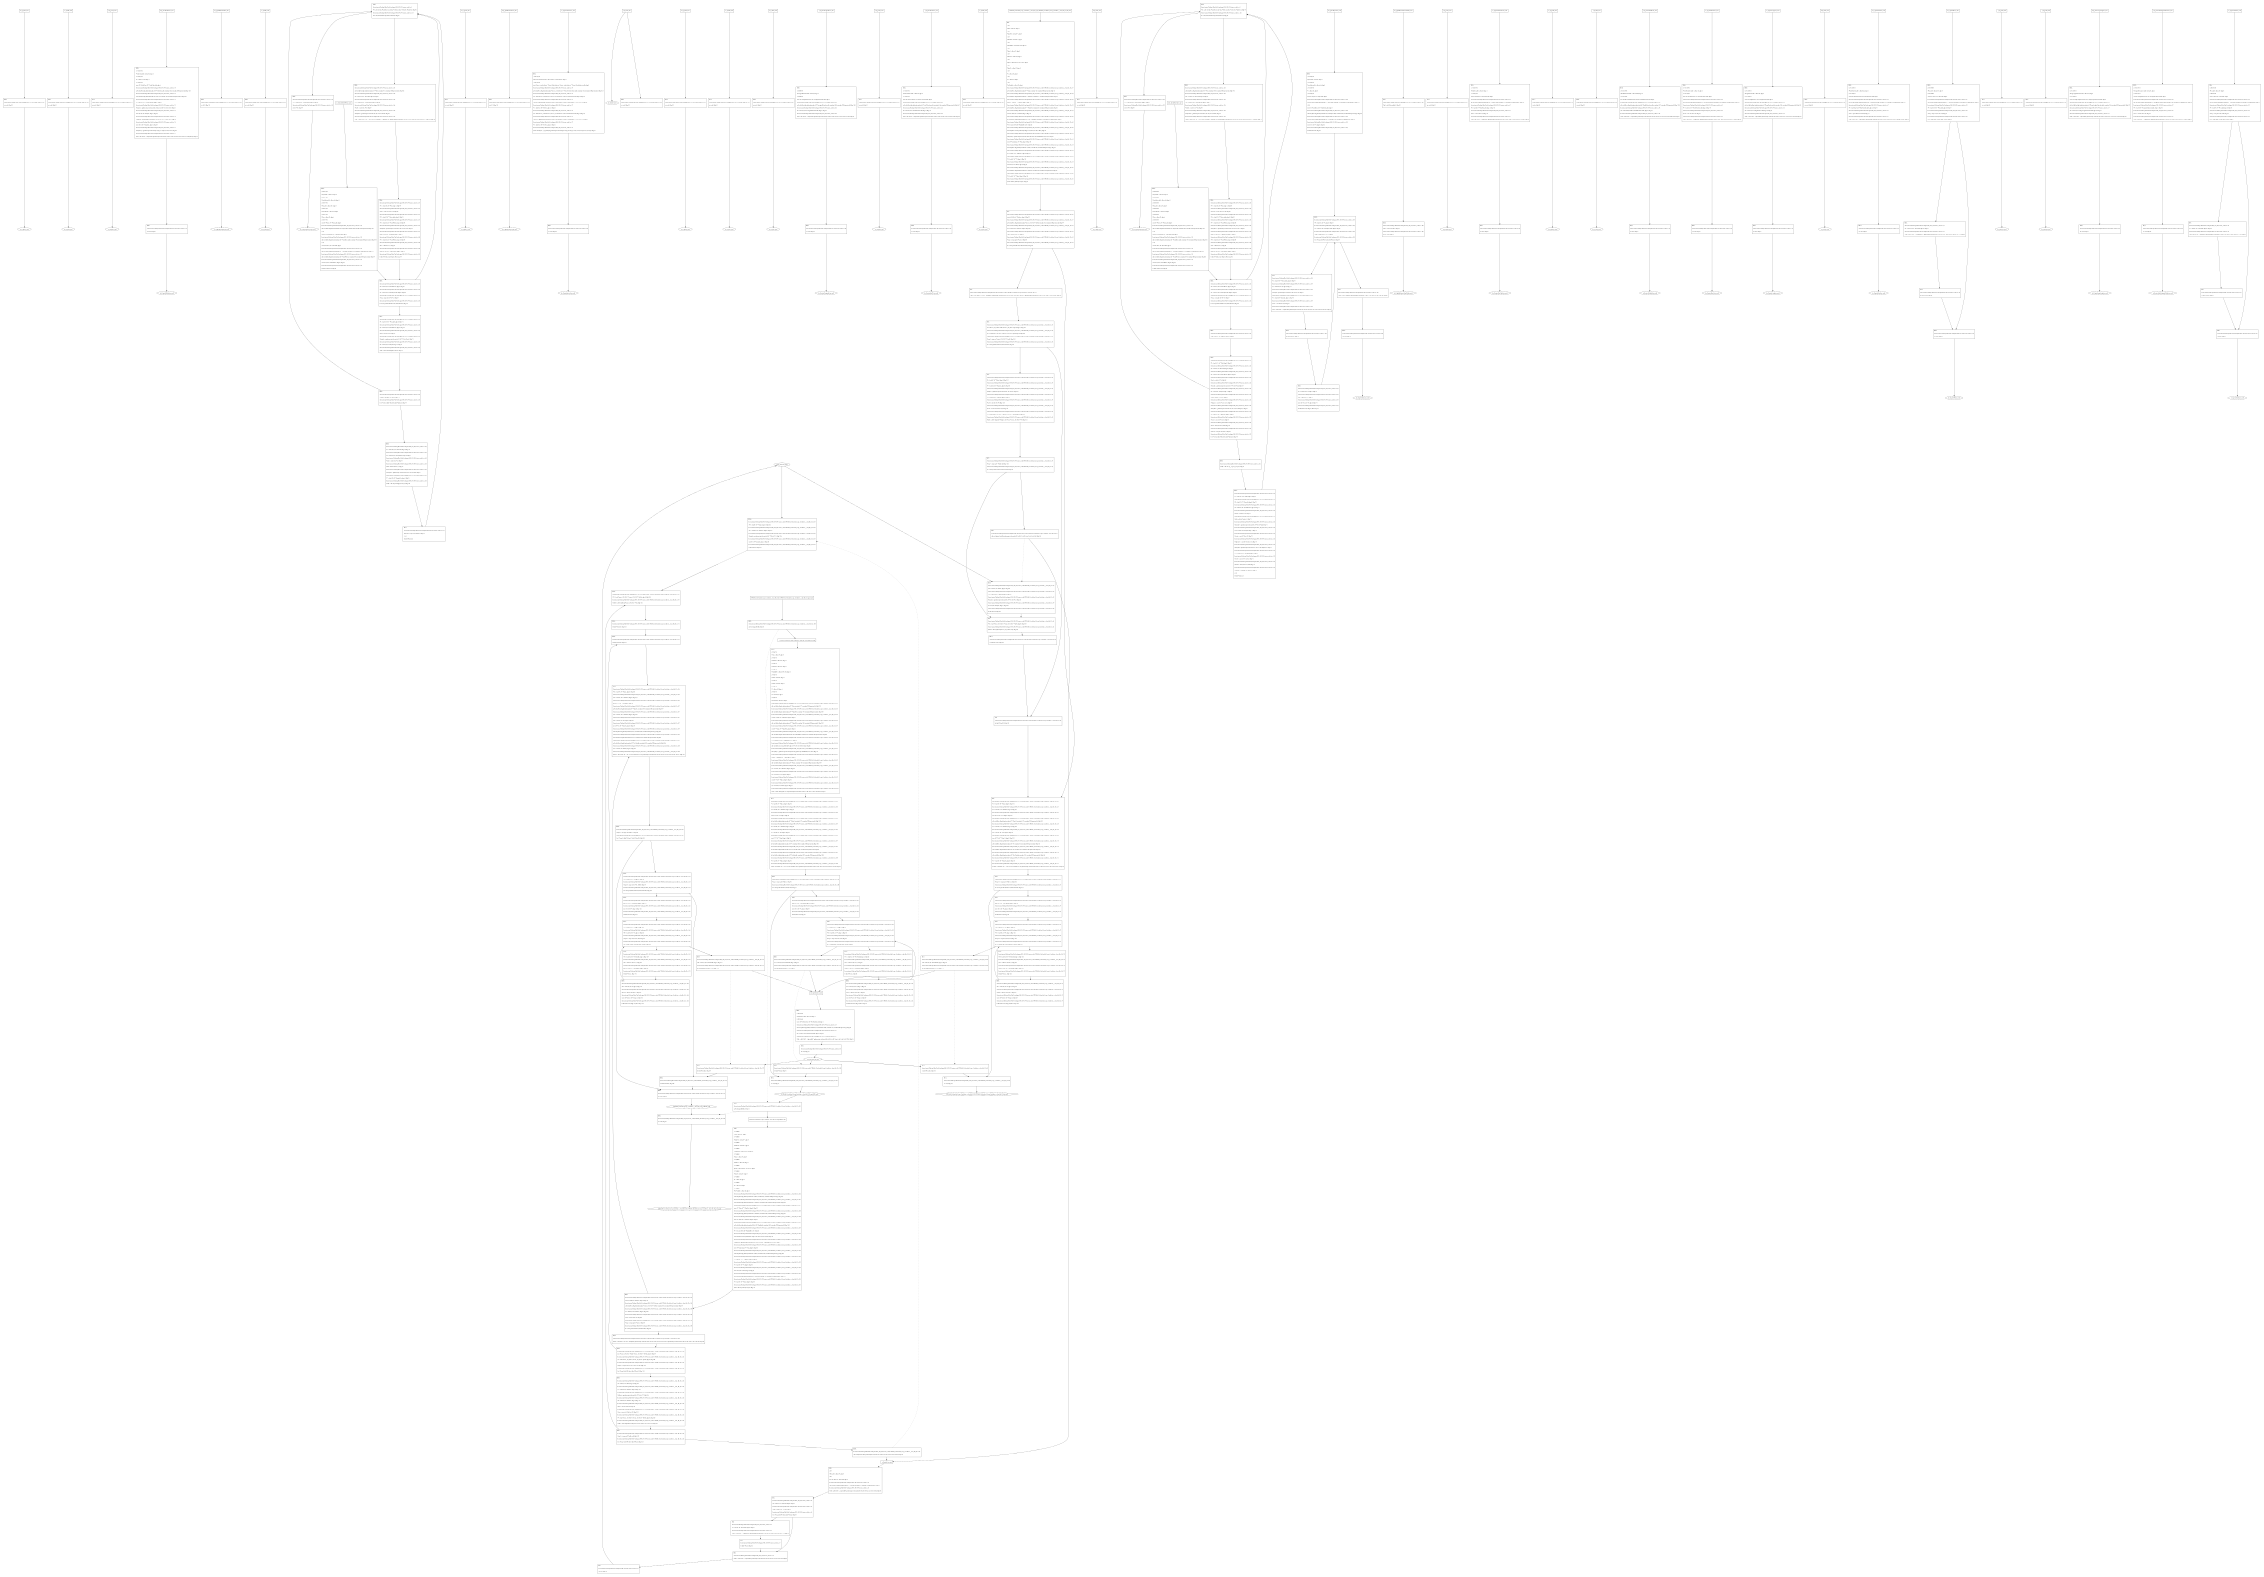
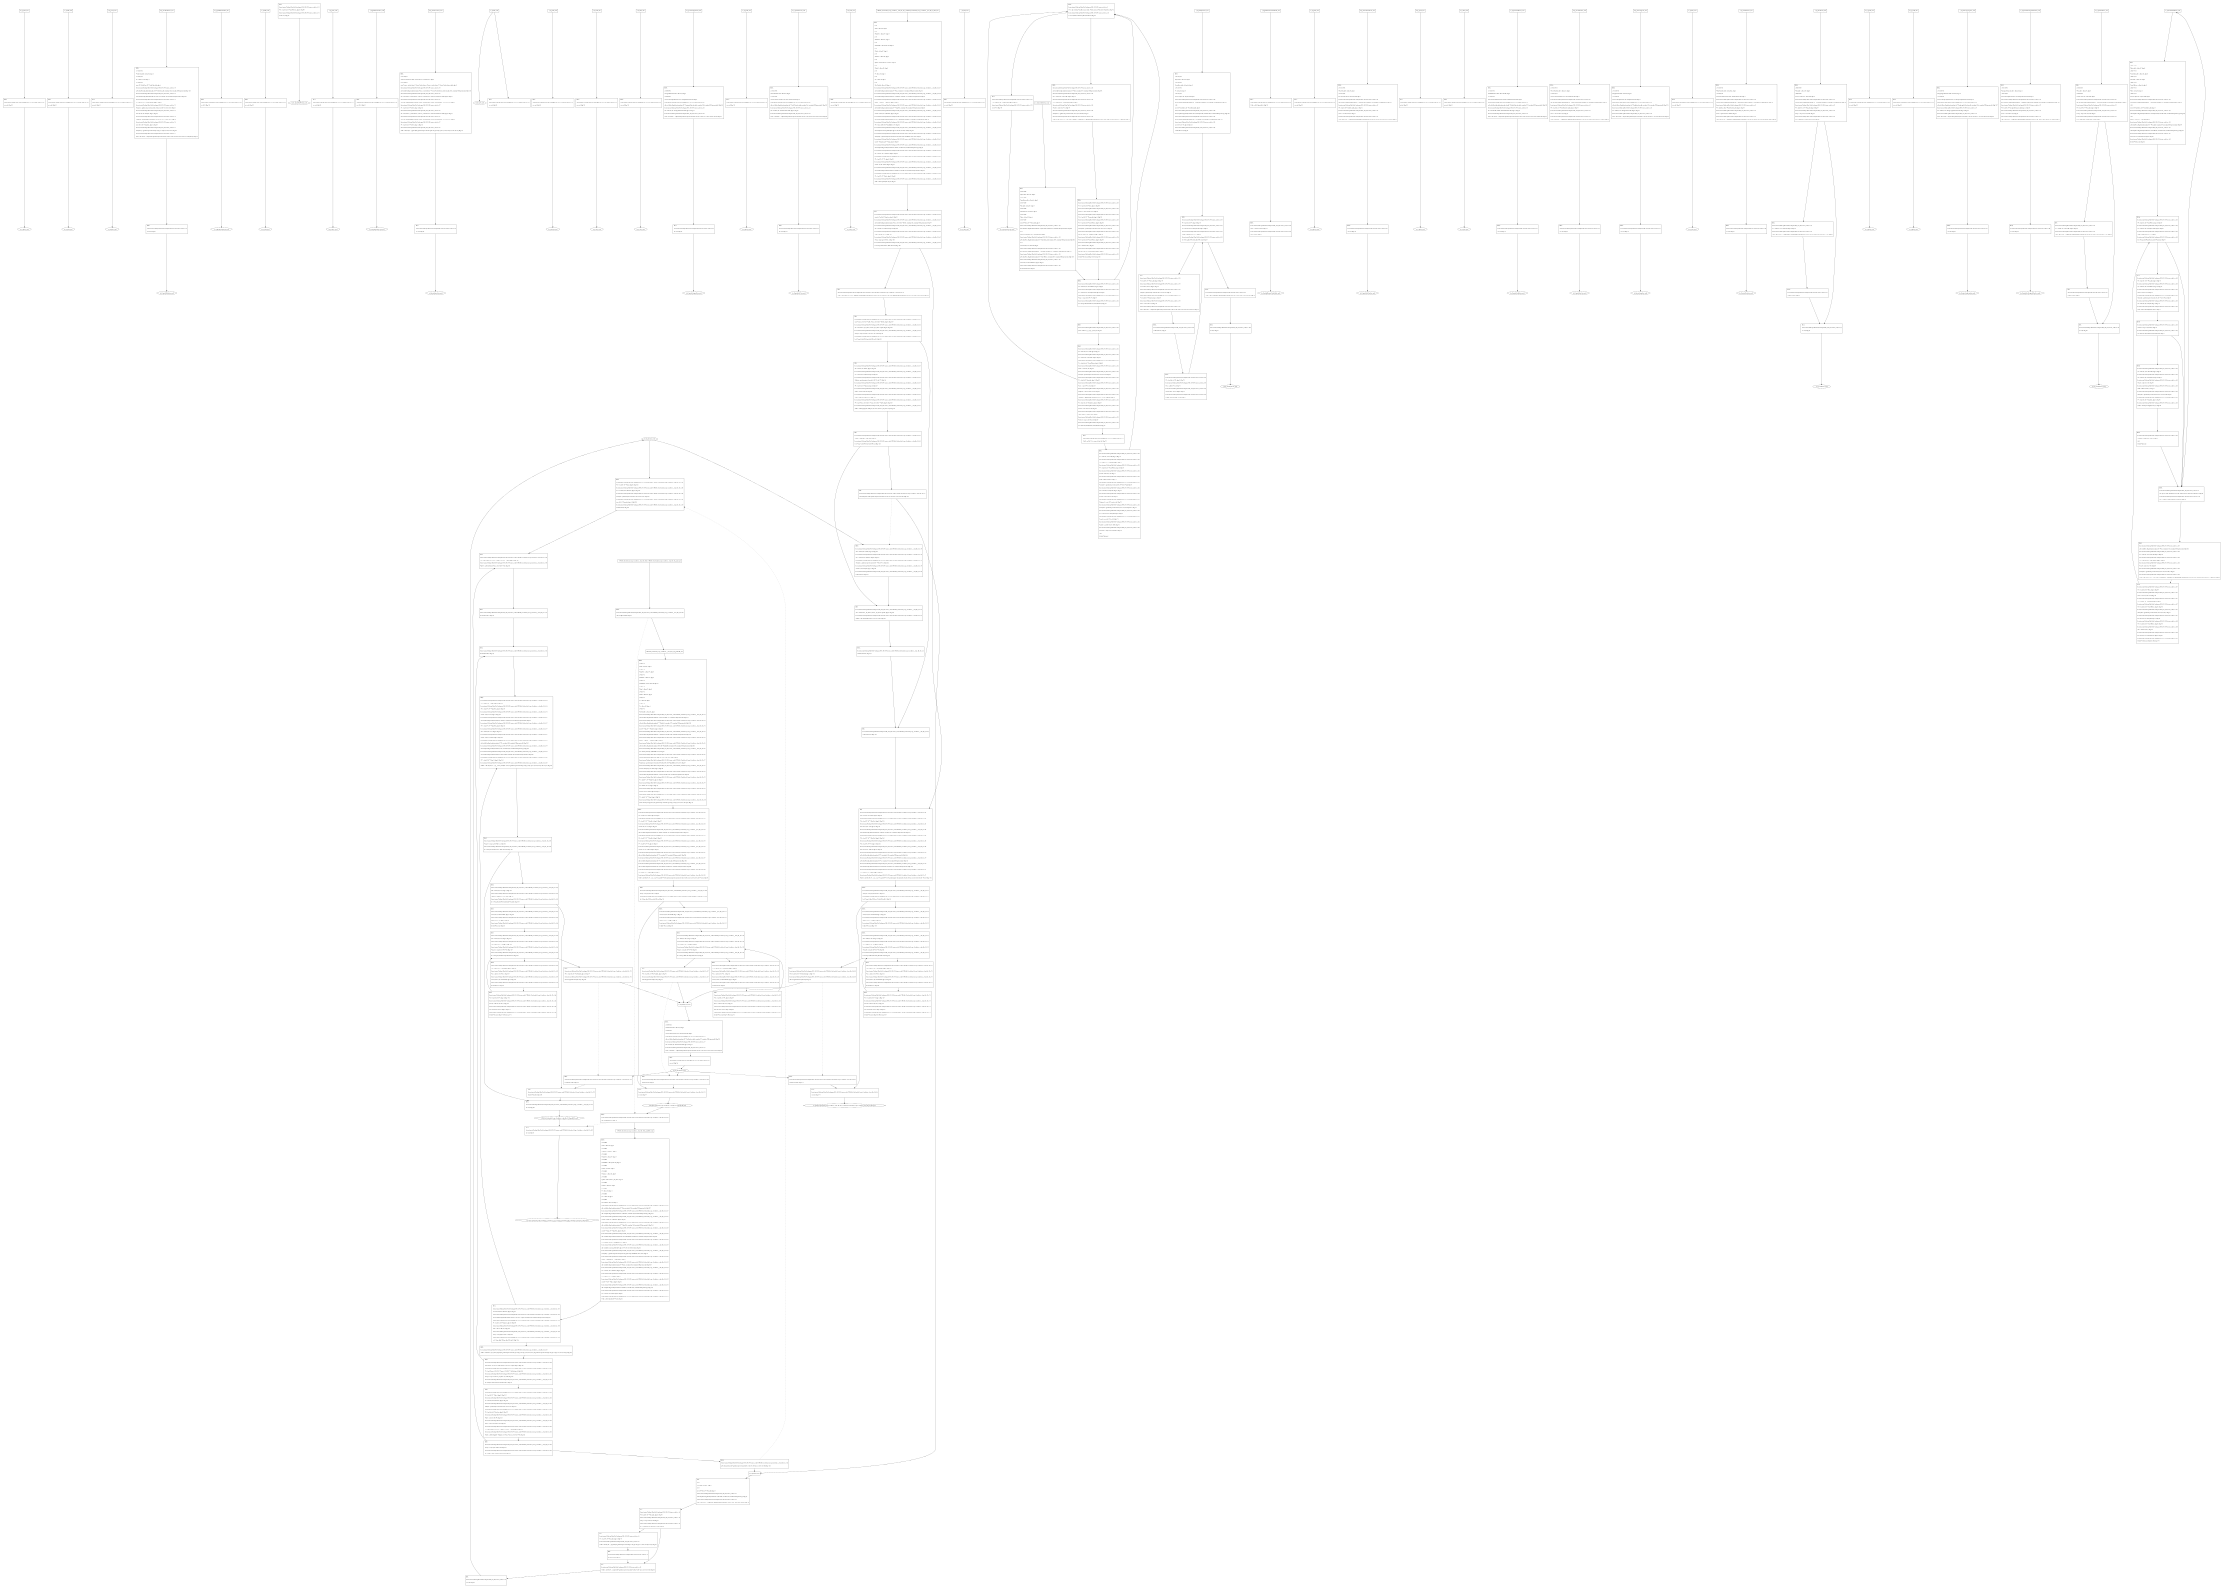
edge "BB58:" -> "BB63:": now "BB58:" -> "io_ll_decodeHexWChars_start"
